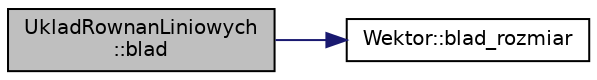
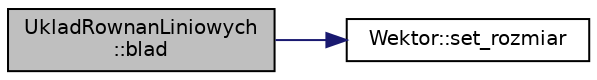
node "Wektor::blad_rozmiar": label "Wektor::blad_rozmiar" -> "Wektor::set_rozmiar"
